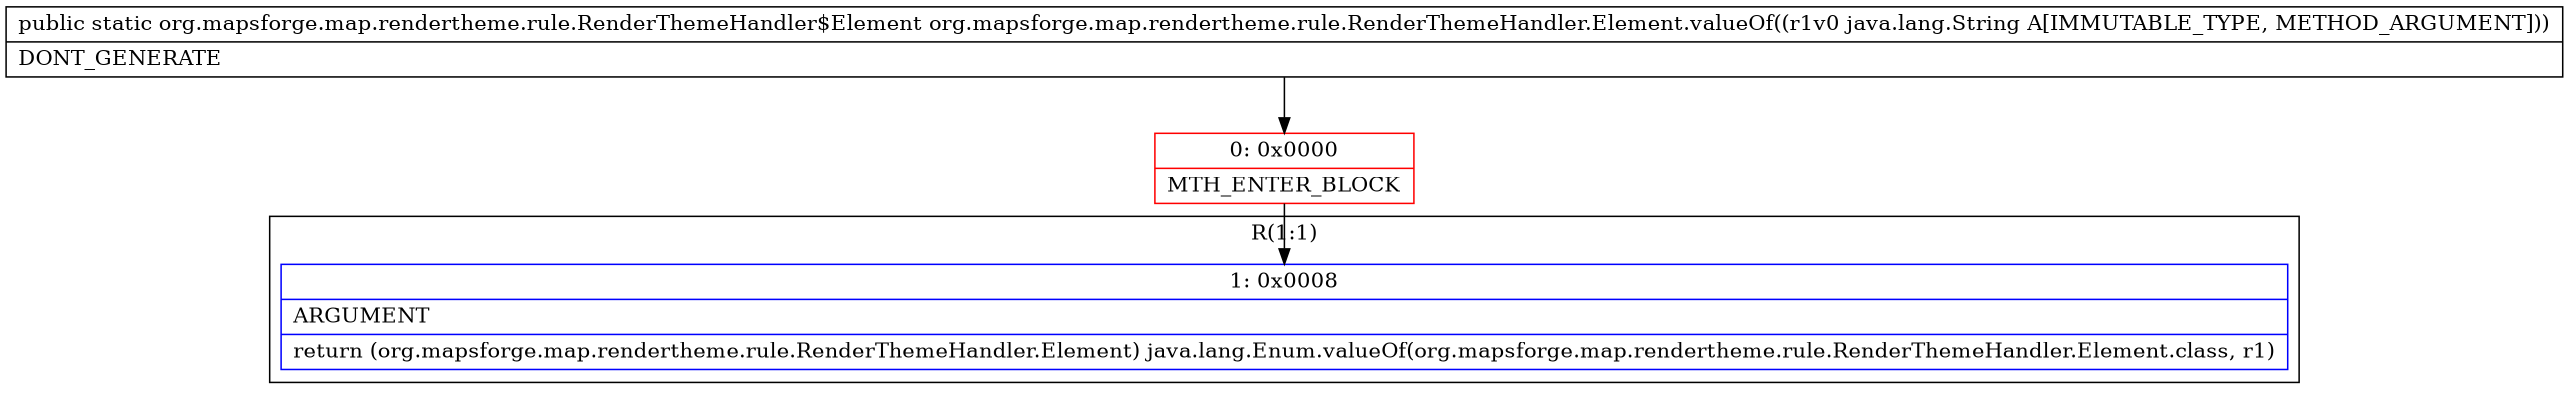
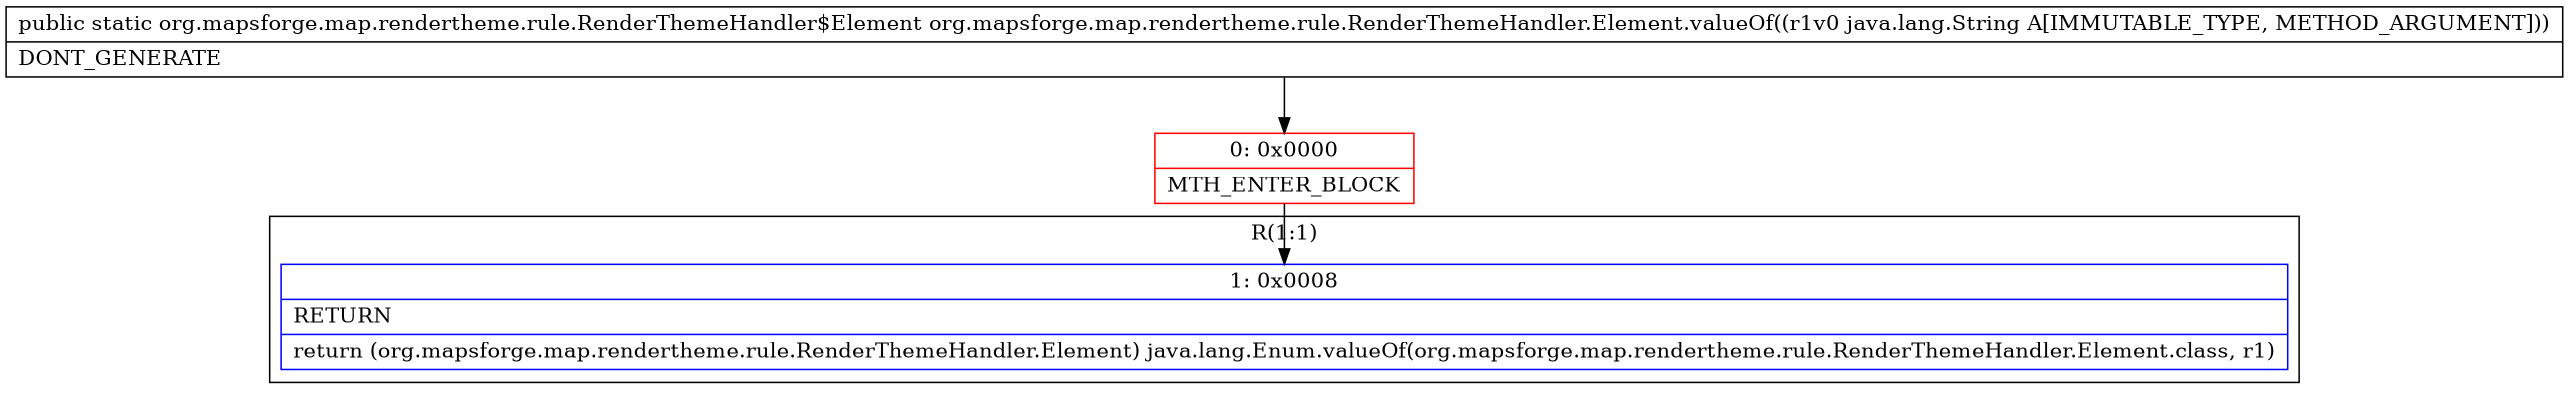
node "1: 0x0008": text "ARGUMENT" -> "RETURN"
